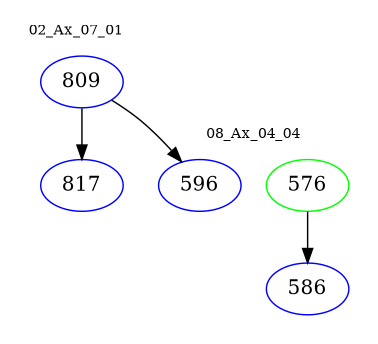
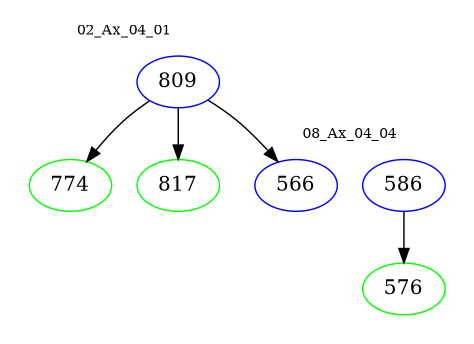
cluster "02_Ax_07_01": label "02_Ax_07_01" -> "02_Ax_04_01"
node "774": added
node "817": color blue -> green
node "596": label "596" -> "566"
edge "576" -> "586": reversed
